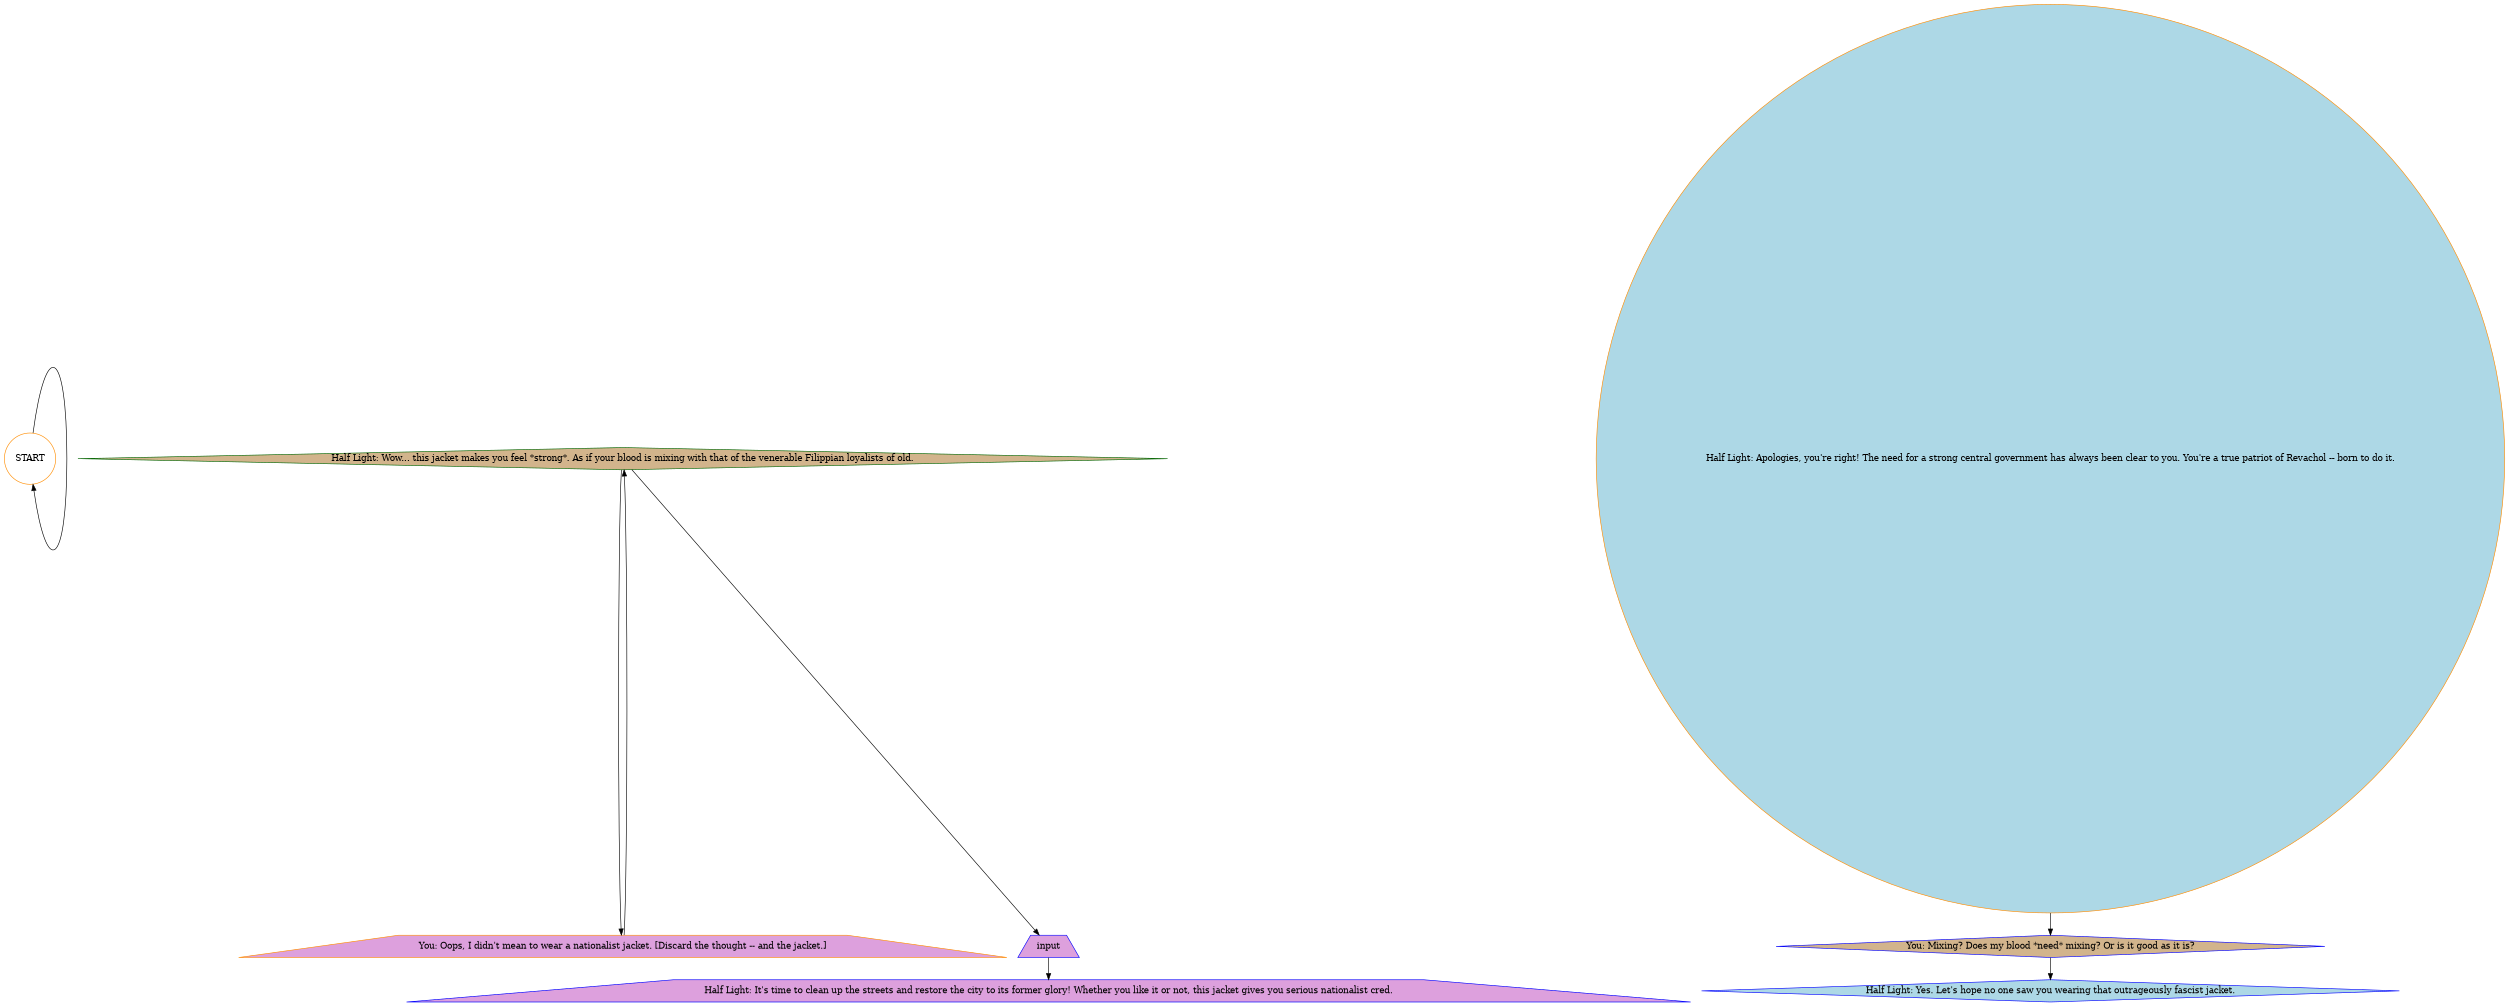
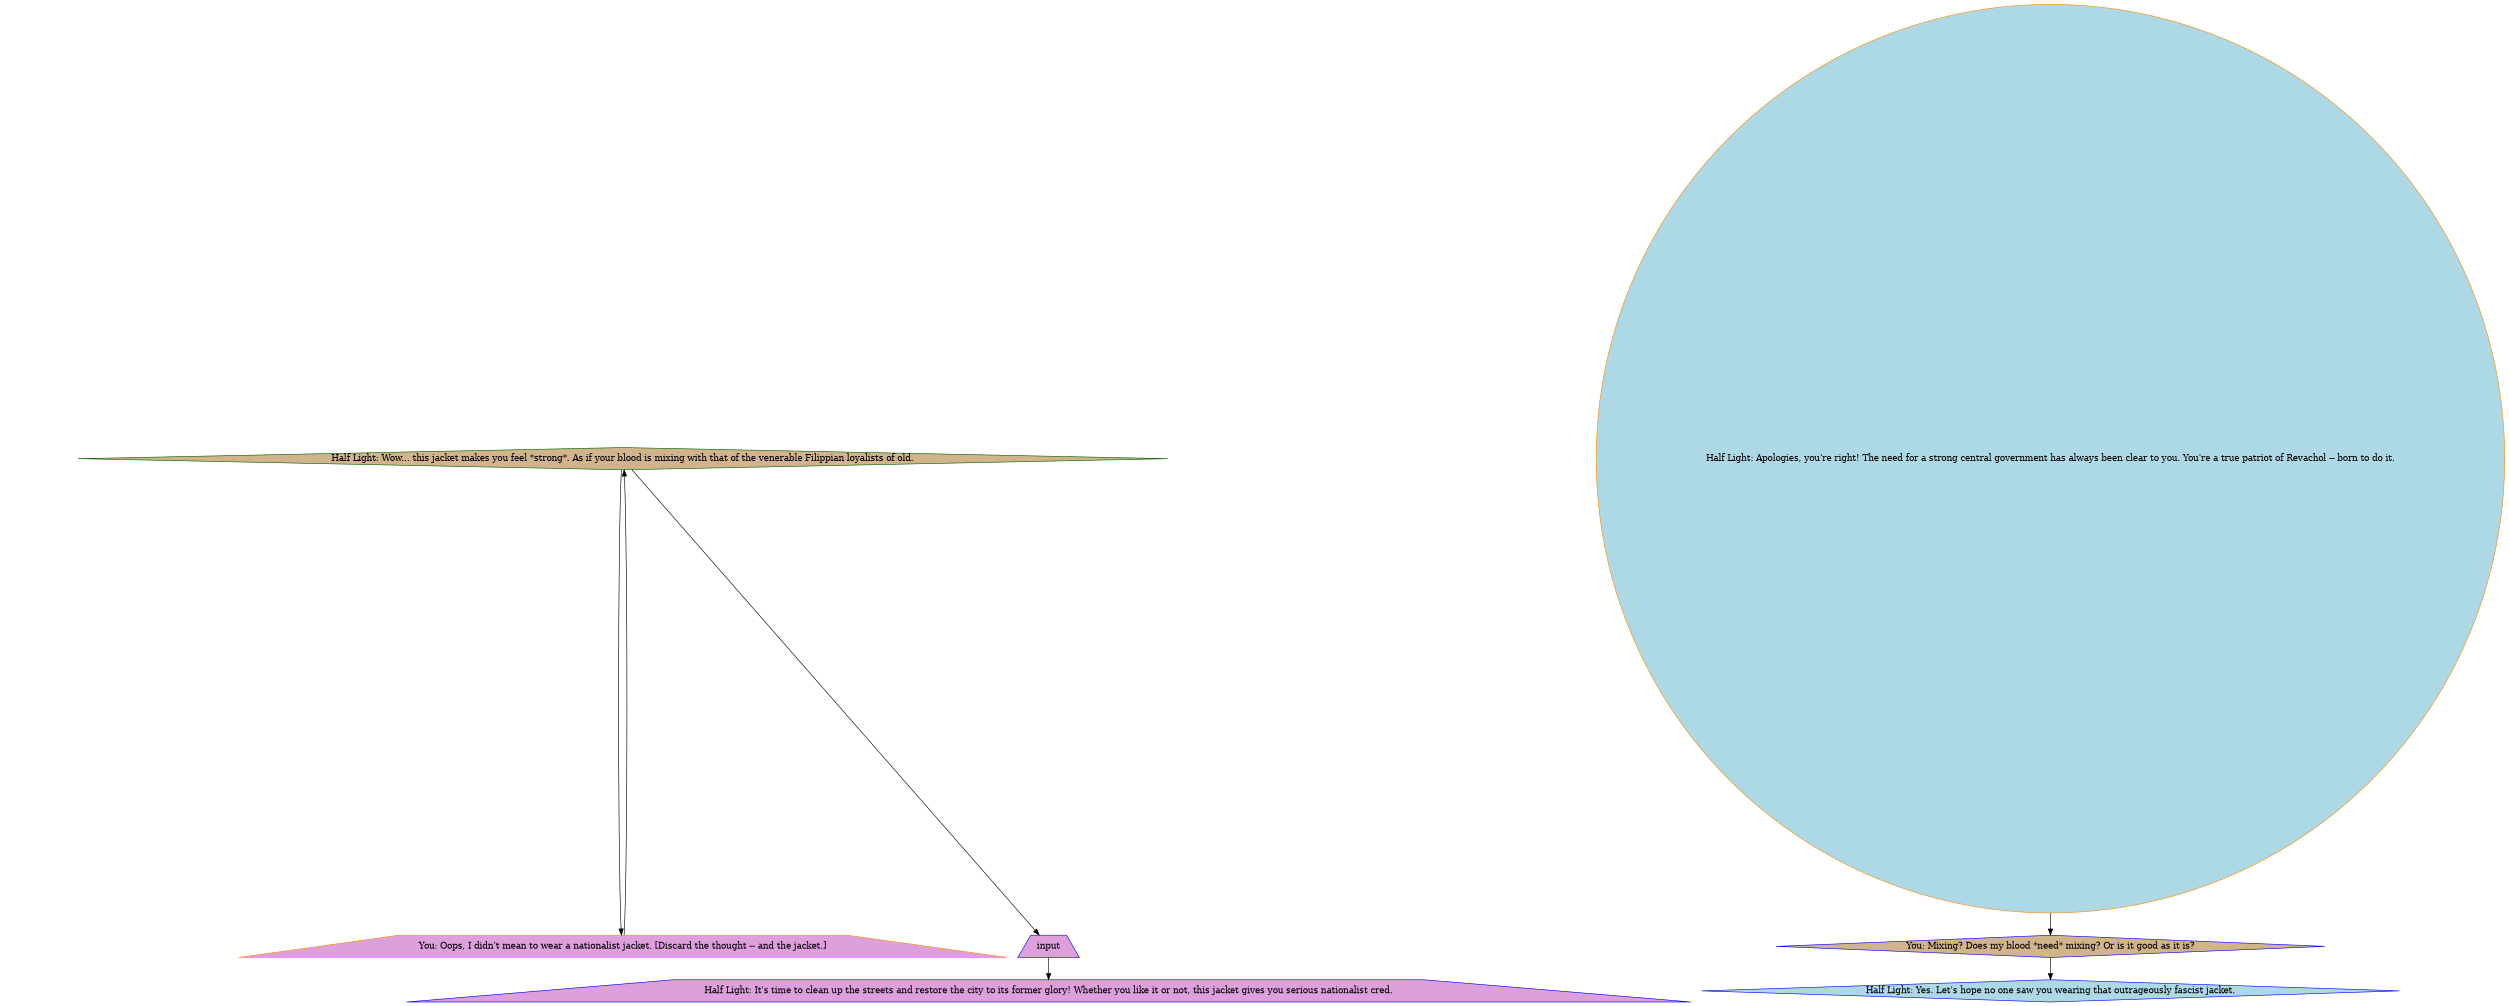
node "START": removed
